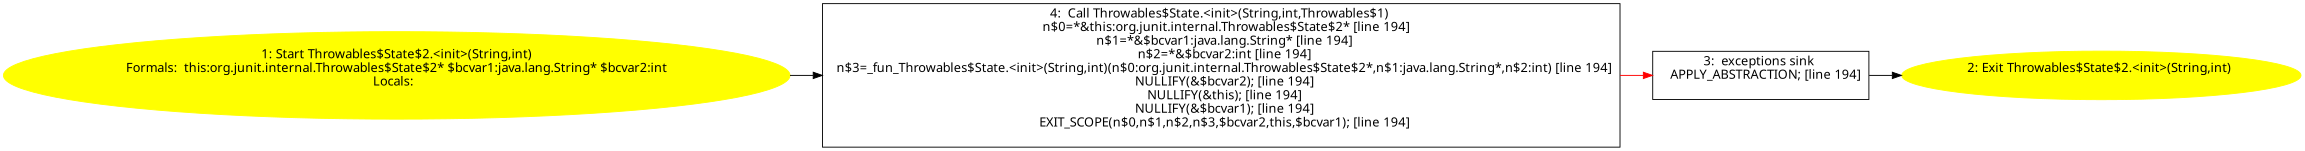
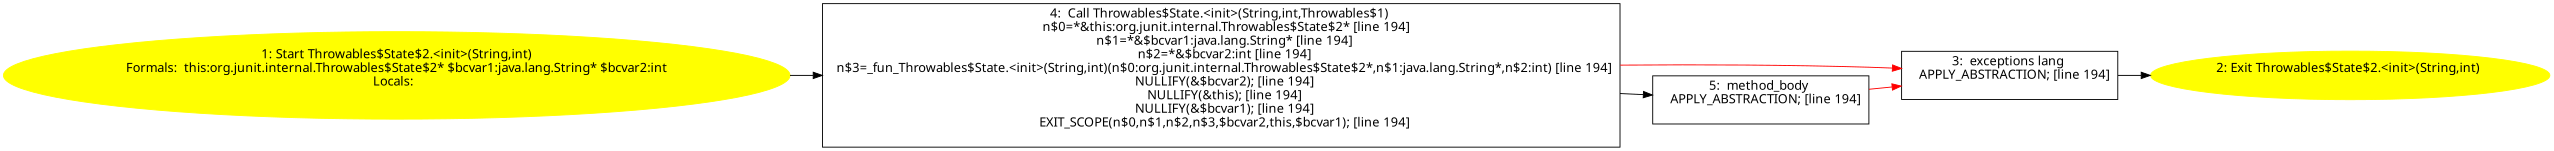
node "3:  exceptions sink APPLY_ABSTRACTION; [line 194]": label "3:  exceptions sink APPLY_ABSTRACTION; [line 194]" -> "3:  exceptions lang APPLY_ABSTRACTION; [line 194]"
node "5:  method_body APPLY_ABSTRACTION; [line 194]": added
